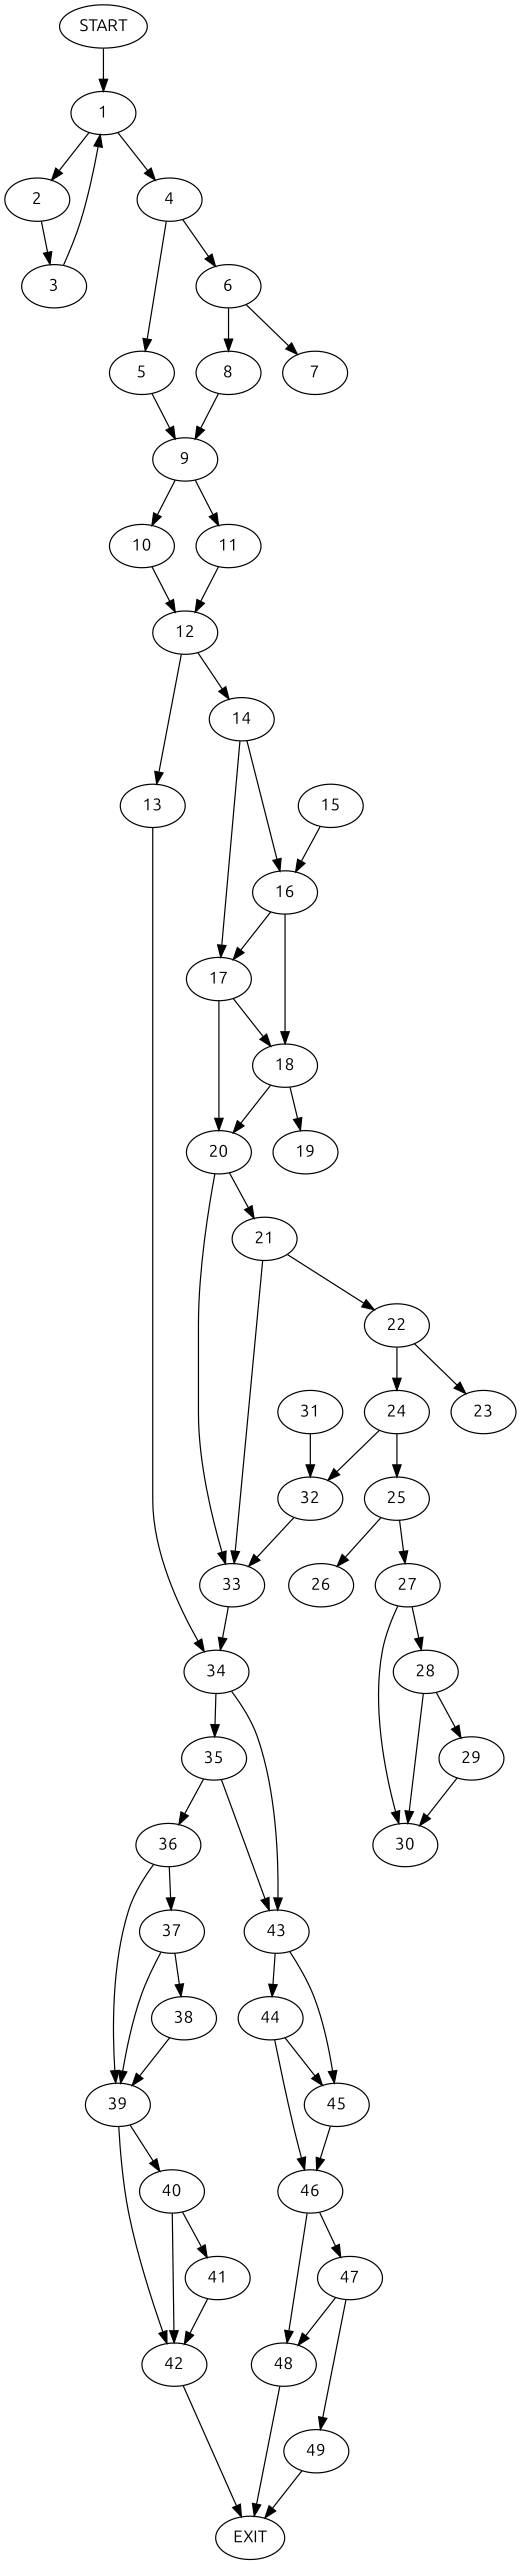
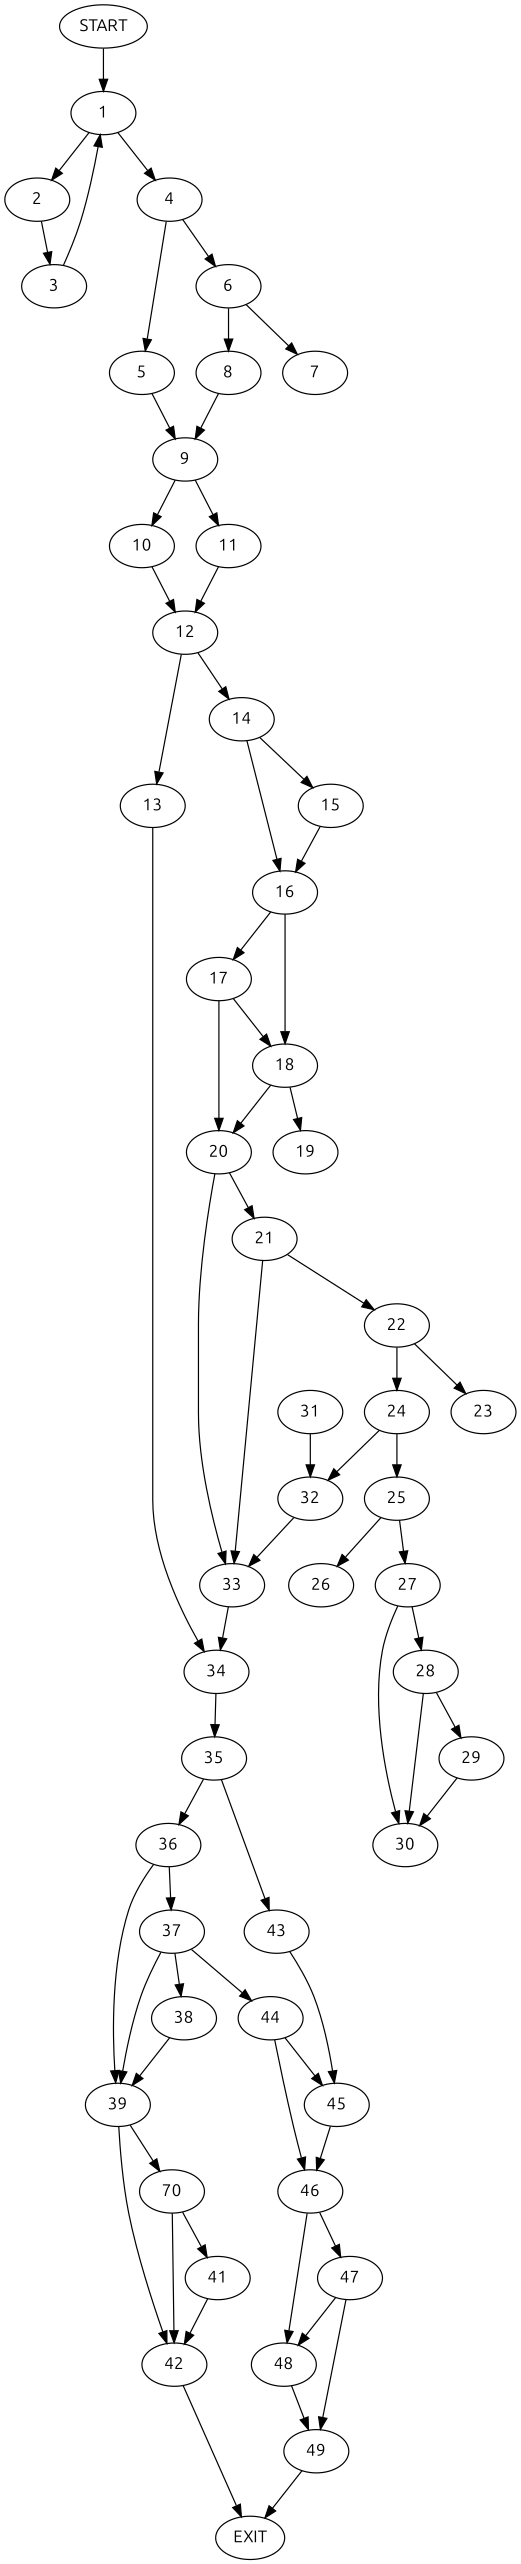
edge "14" -> "17": now "14" -> "15"
edge "34" -> "43": removed
edge "43" -> "44": now "37" -> "44"
node "40": label "40" -> "70"
edge "48" -> "EXIT": now "48" -> "49"
